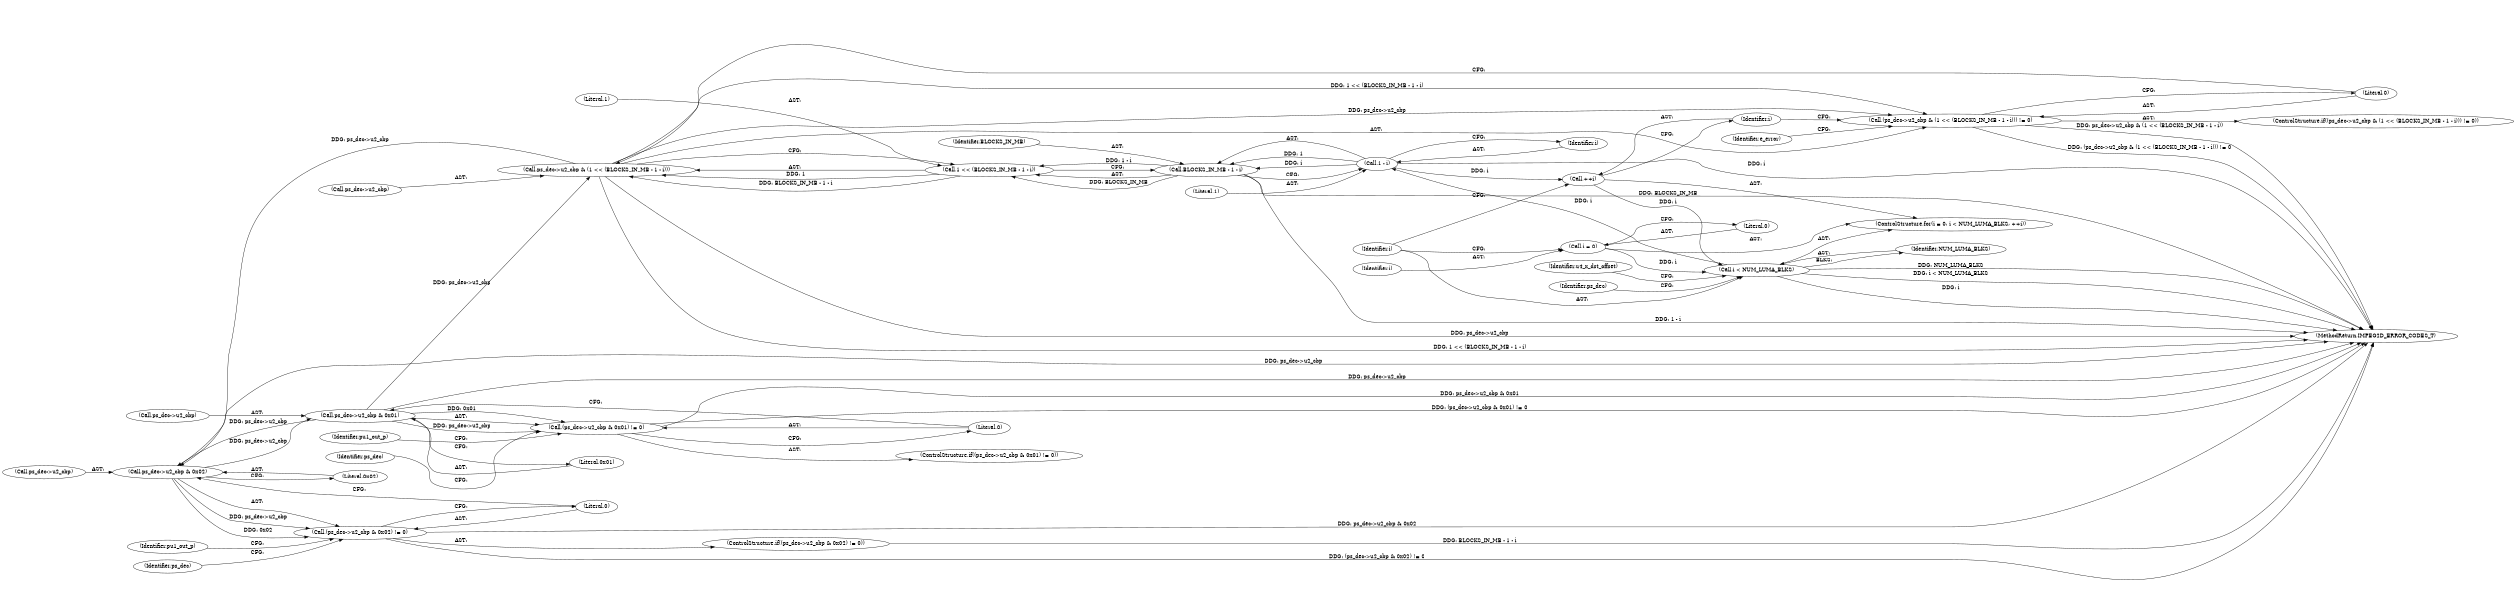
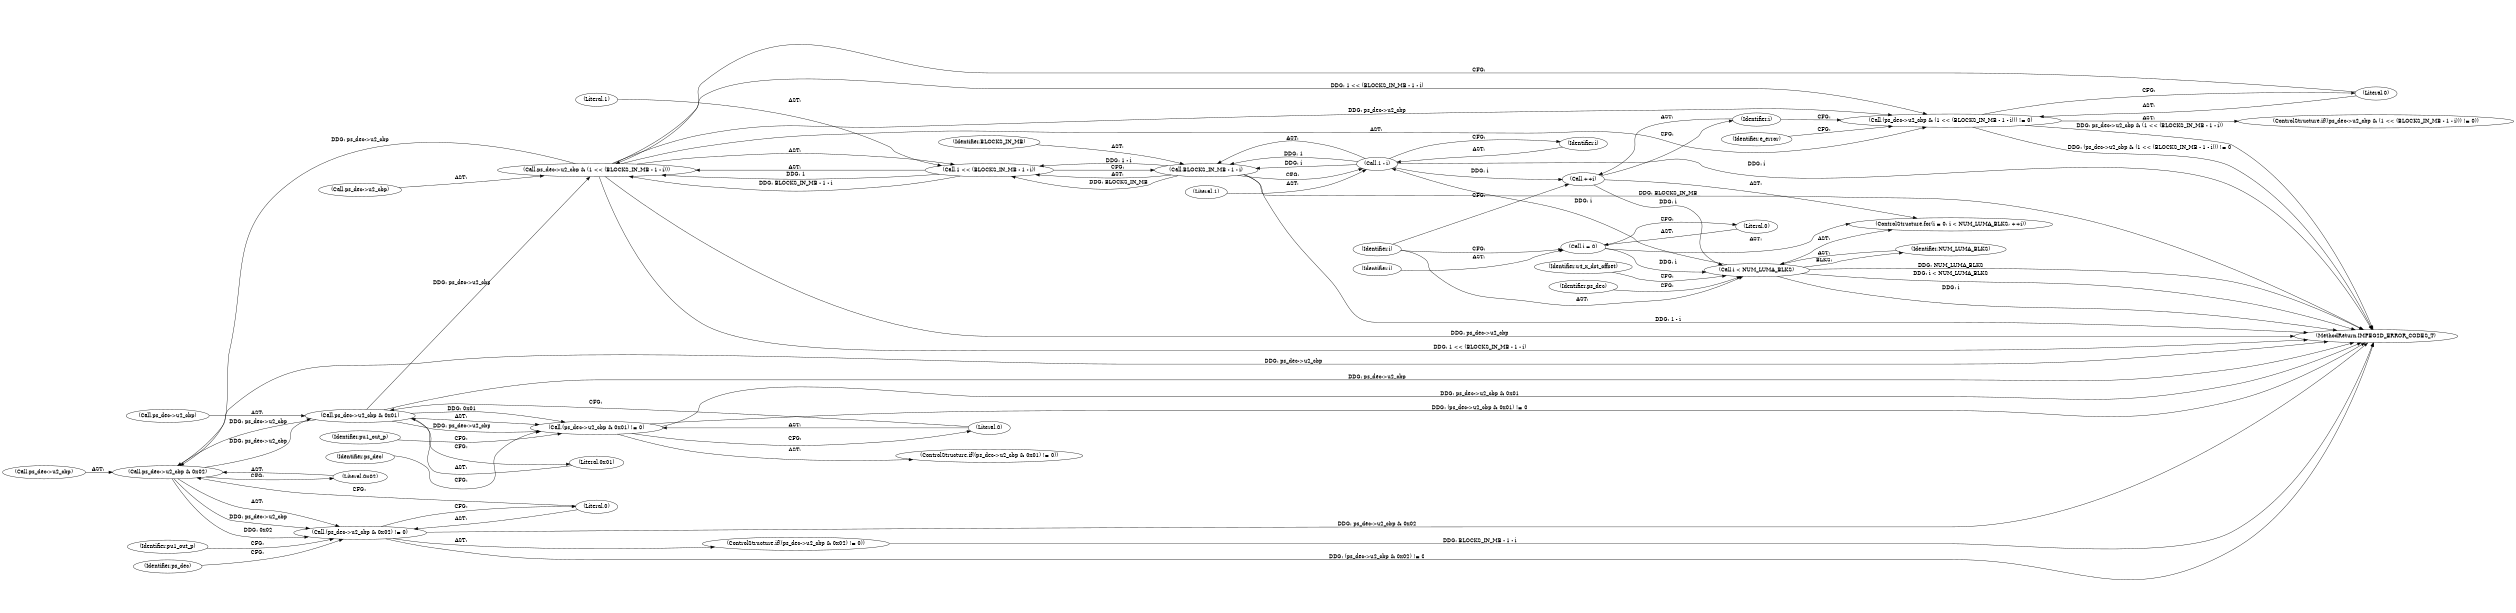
edge "(Call,ps_dec->u2_cbp & (1 << (BLOCKS_IN_MB - 1 - i)))" -> "(Call,1 << (BLOCKS_IN_MB - 1 - i))": label "CFG: " -> "AST: "
